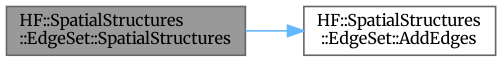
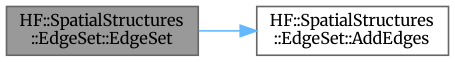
node "HF::SpatialStructures ::EdgeSet::SpatialStructures": label "HF::SpatialStructures ::EdgeSet::SpatialStructures" -> "HF::SpatialStructures ::EdgeSet::EdgeSet"
